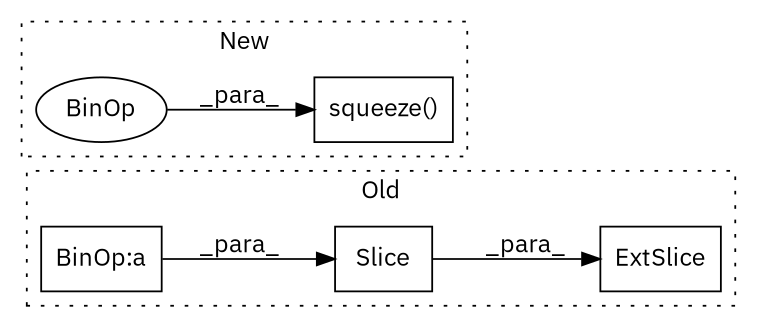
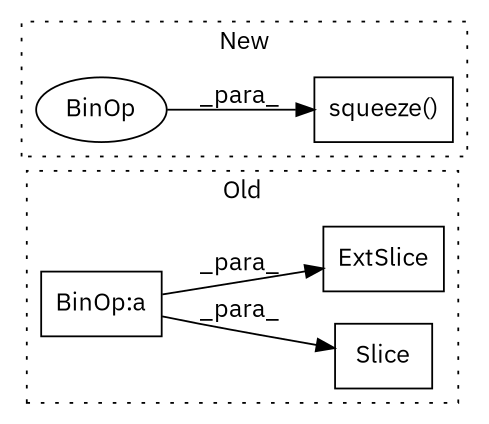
edge "Slice" -> "ExtSlice": now "BinOp:a" -> "ExtSlice"
